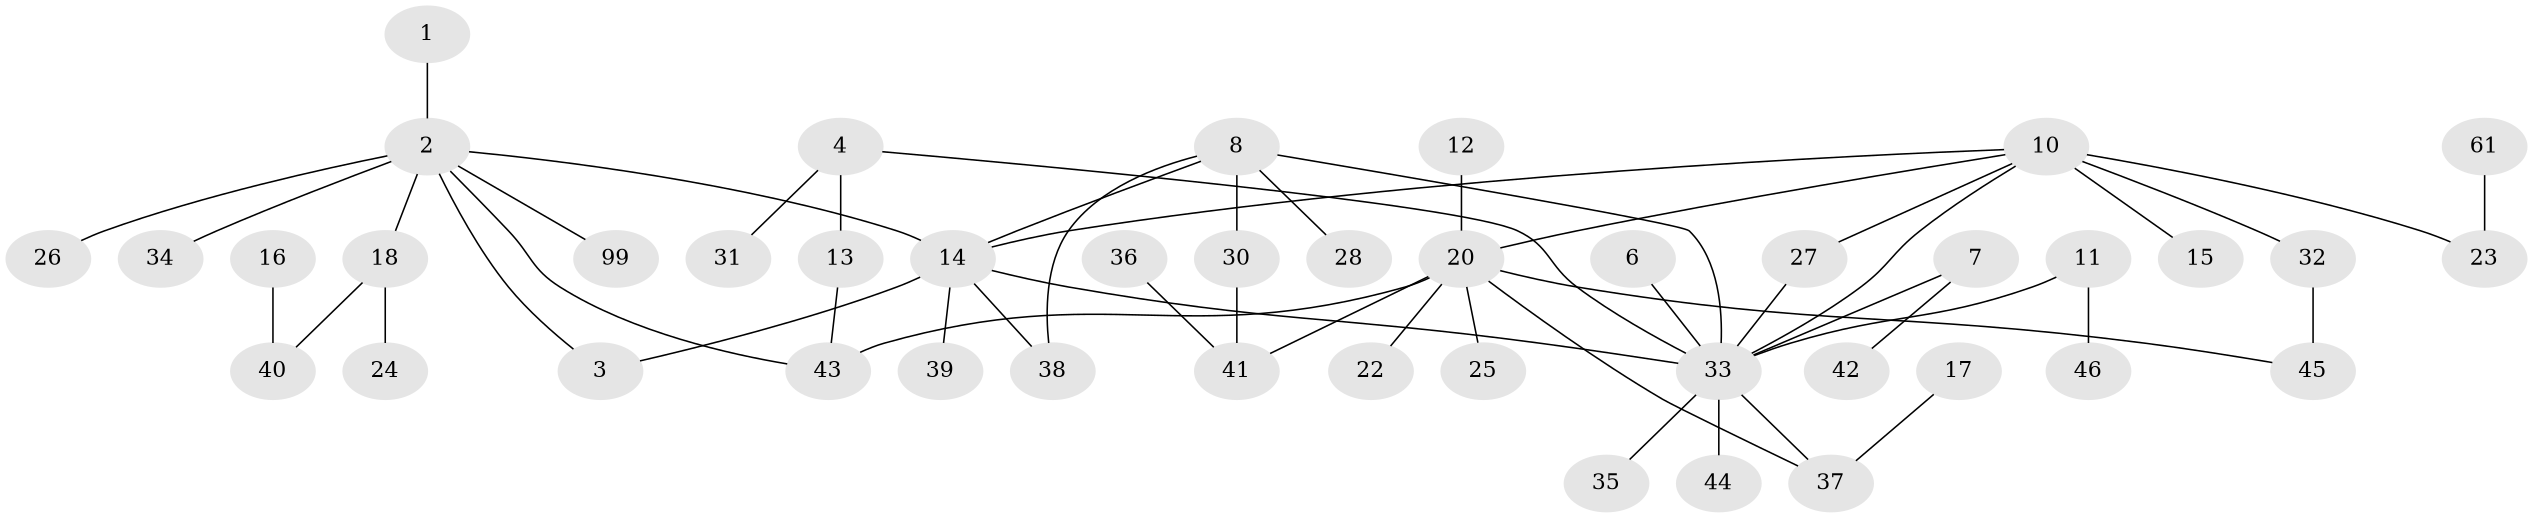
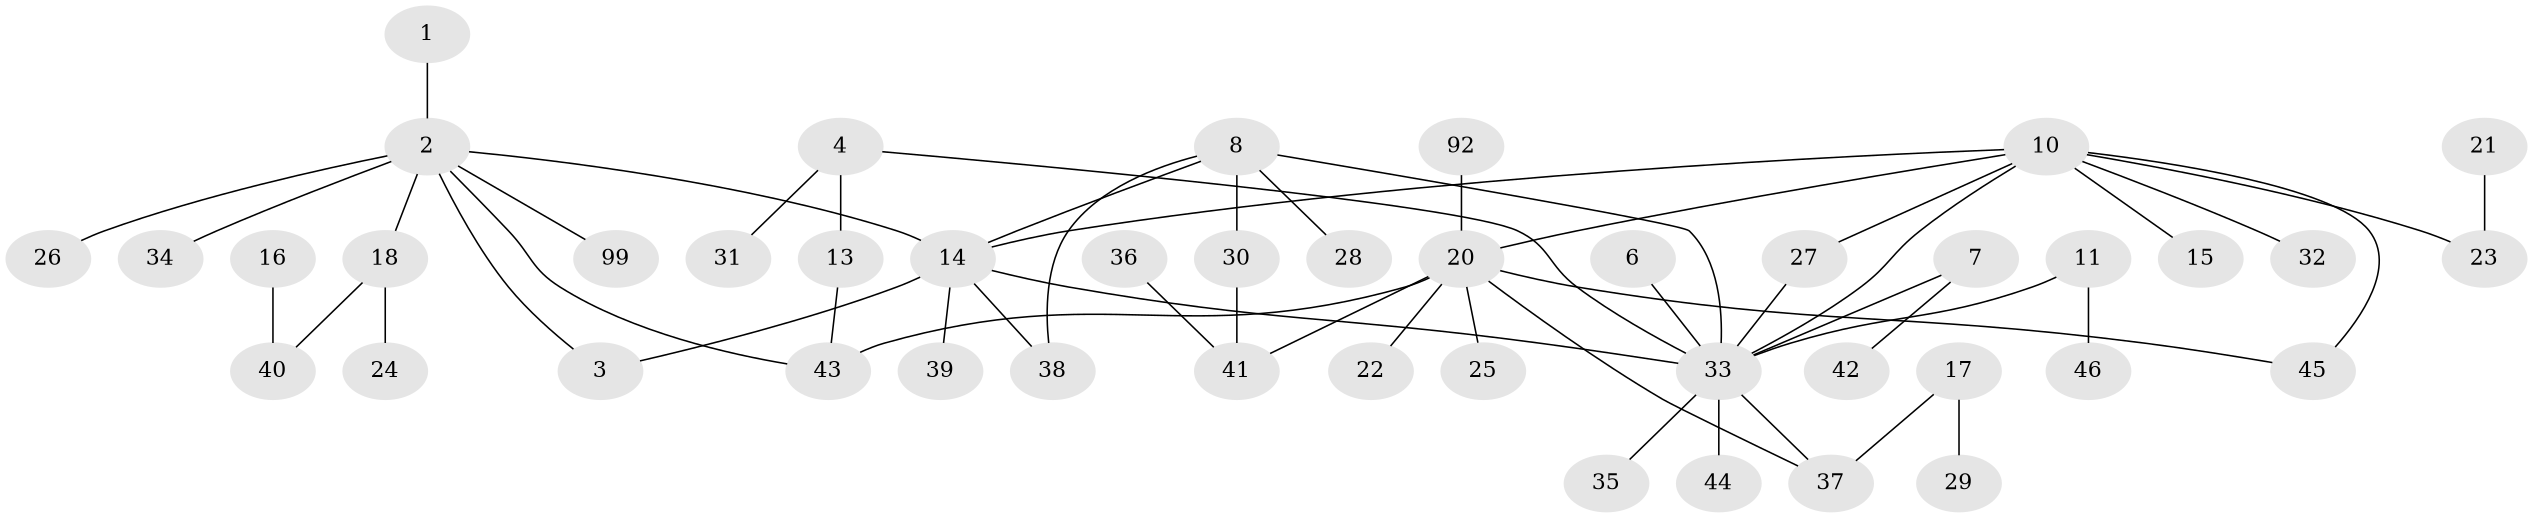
node "12": label "12" -> "92"
node "61": label "61" -> "21"
edge "32" -- "45": now "10" -- "45"
node "29": added
